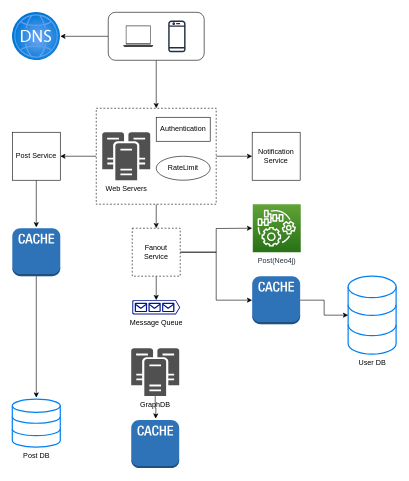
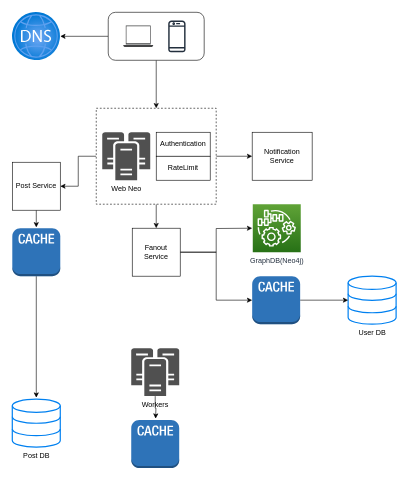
node "Authentication": moved (183, 129) -> (183, 144)
node "Post Service": moved (36, 156) -> (36, 186)
node "Notification Service": size 48x48 -> 60x48
node "RateLimit": shape ellipse -> rectangle
node "Web Servers": label "Web Servers" -> "Web Neo"
node "Fanout Service": style dashed -> solid
node "Post(Neo4j)": label "Post(Neo4j)" -> "GraphDB(Neo4j)"
edge "Fanout Service" -> "Message Queue": removed
node "Message Queue": removed
node "User DB": size 48x78 -> 48x48
node "GraphDB": label "GraphDB" -> "Workers"
